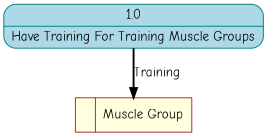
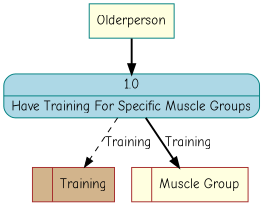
node "Olderperson": added
node "1.0": text "Have Training For Training Muscle Groups" -> "Have Training For Specific Muscle Groups"
node "Training": added
